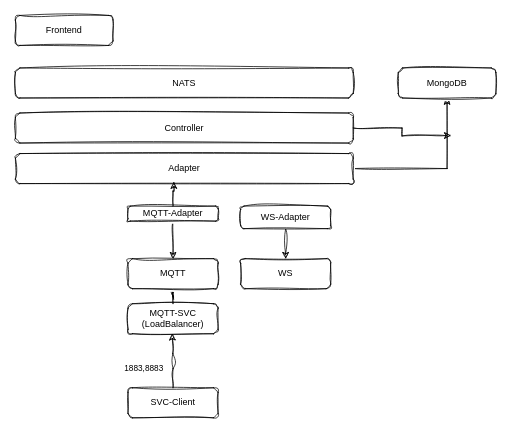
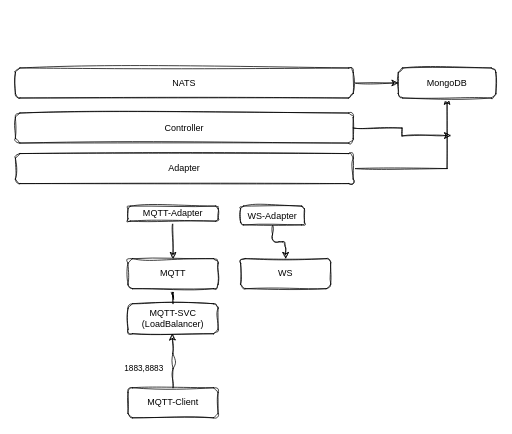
node "Frontend": removed
edge "NATS" -> "MongoDB": added
edge "MQTT-Adapter" -> "Adapter": removed
node "WS-Adapter": size 90x23 -> 64x19
node "SVC-Client": label "SVC-Client" -> "MQTT-Client"
